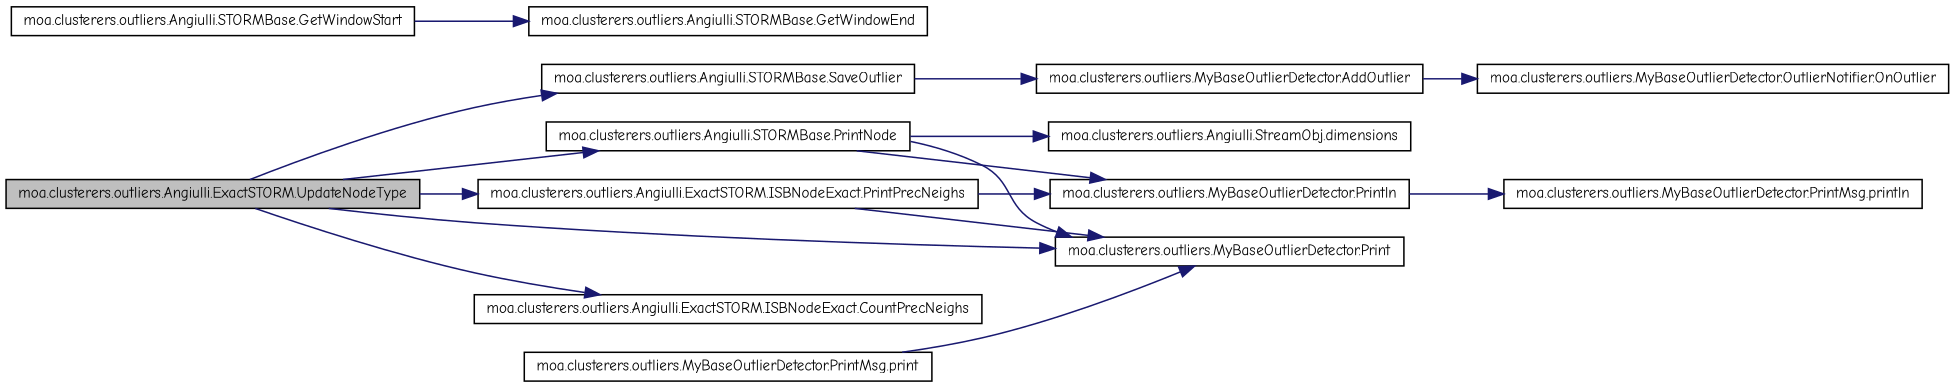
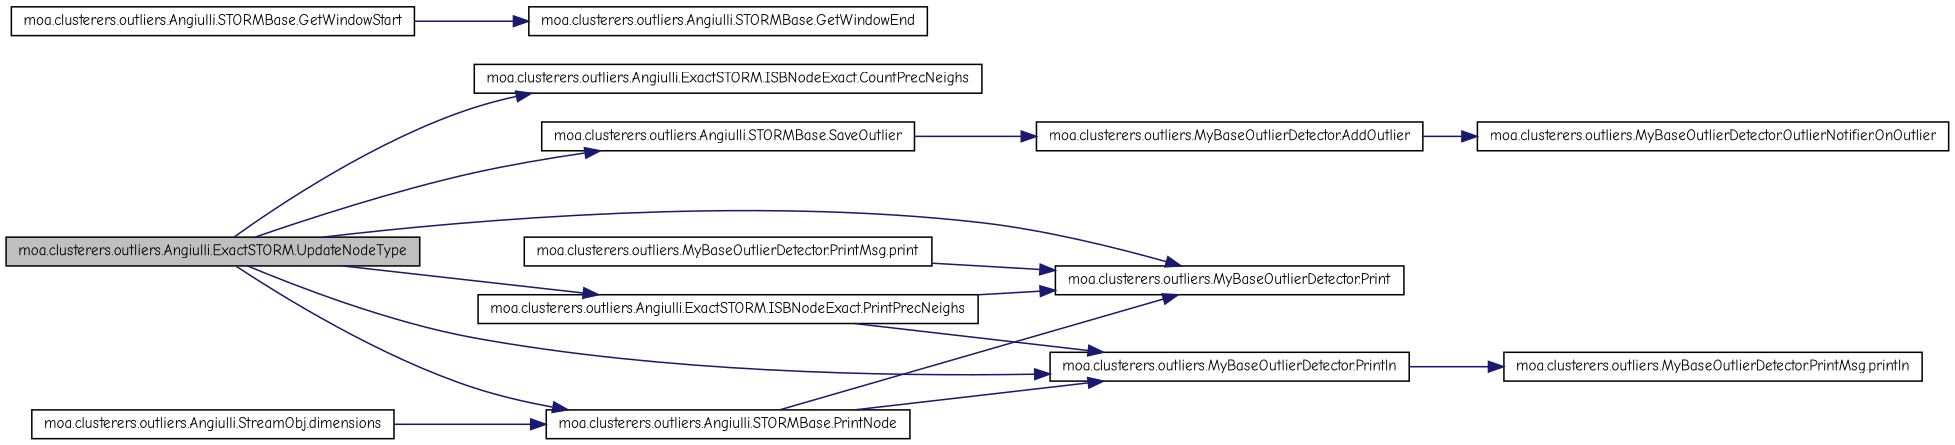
edge "moa.clusterers.outliers.Angiulli.STORMBase.PrintNode" -> "moa.clusterers.outliers.Angiulli.StreamObj.dimensions": reversed
edge "moa.clusterers.outliers.Angiulli.ExactSTORM.UpdateNodeType" -> "moa.clusterers.outliers.MyBaseOutlierDetector.Println": added
